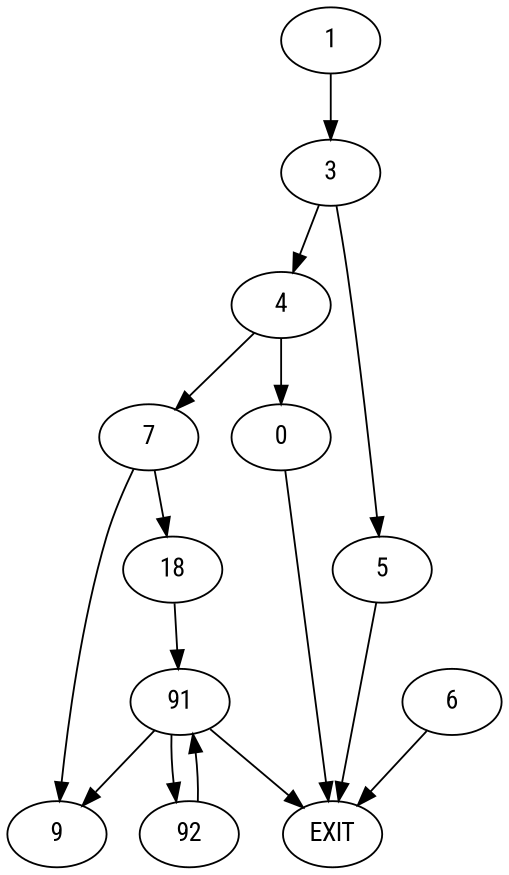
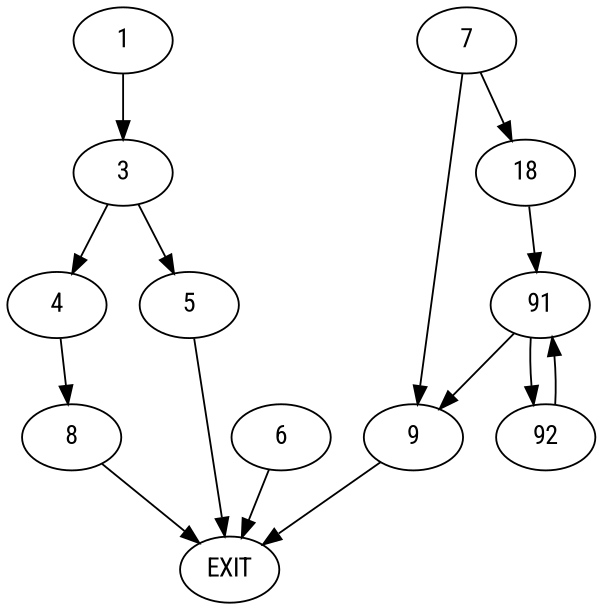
edge "4" -> "7": removed
node "0": label "0" -> "8"
edge "91" -> "EXIT": now "9" -> "EXIT"
